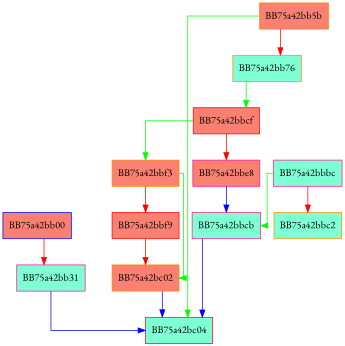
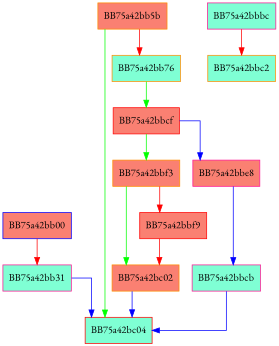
edge "BB75a42bbcf" -> "BB75a42bbe8": color red -> blue
edge "BB75a42bbbc" -> "BB75a42bbcb": removed
